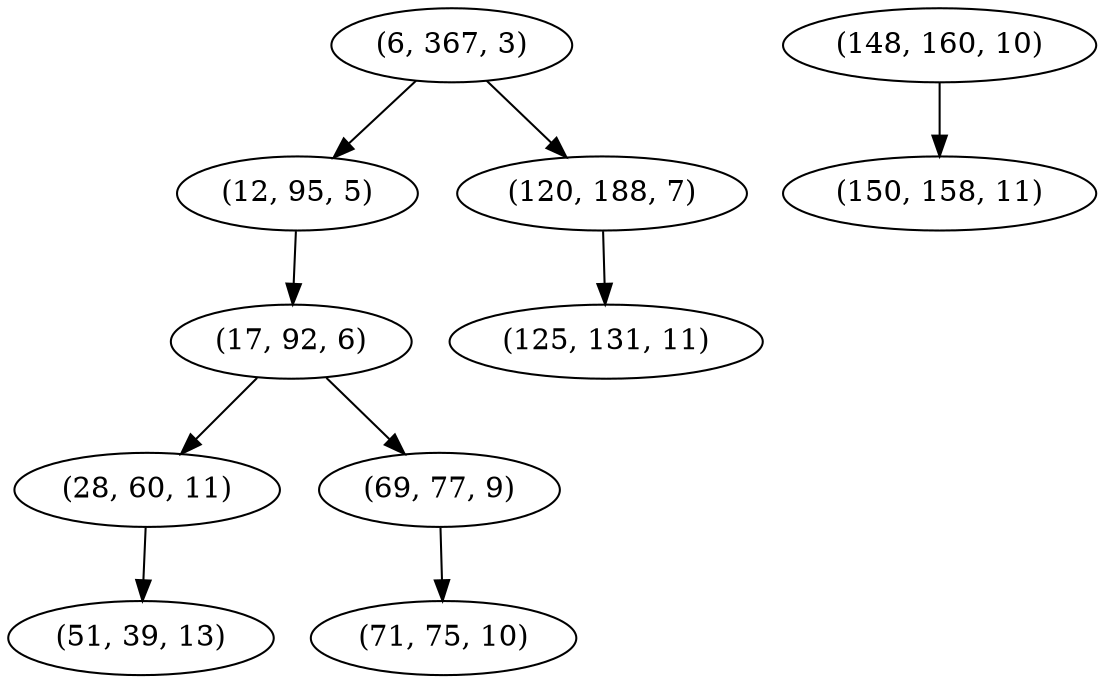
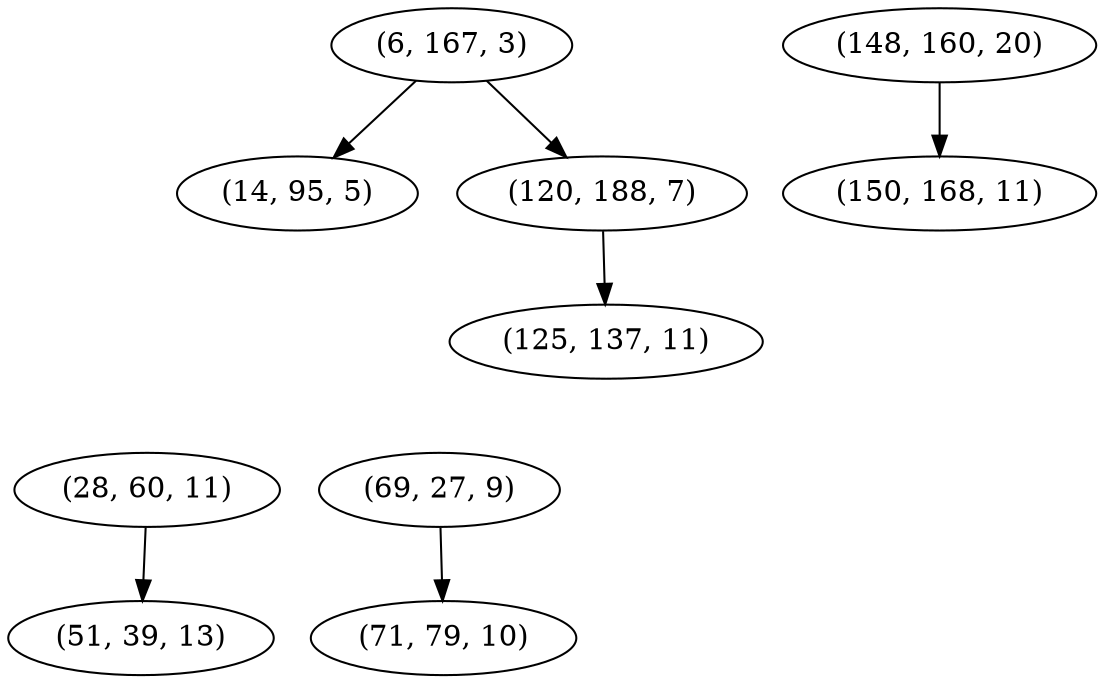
node "(6, 367, 3)": label "(6, 367, 3)" -> "(6, 167, 3)"
node "(148, 160, 10)": label "(148, 160, 10)" -> "(148, 160, 20)"
node "(12, 95, 5)": label "(12, 95, 5)" -> "(14, 95, 5)"
node "(150, 158, 11)": label "(150, 158, 11)" -> "(150, 168, 11)"
node "(17, 92, 6)": removed
node "(125, 131, 11)": label "(125, 131, 11)" -> "(125, 137, 11)"
node "(69, 77, 9)": label "(69, 77, 9)" -> "(69, 27, 9)"
node "(71, 75, 10)": label "(71, 75, 10)" -> "(71, 79, 10)"
